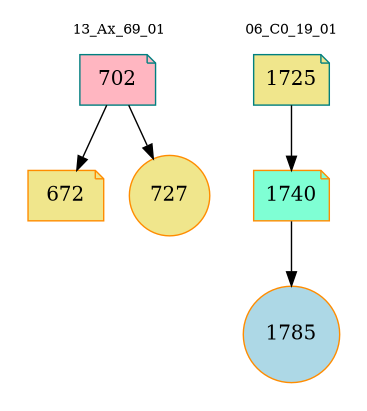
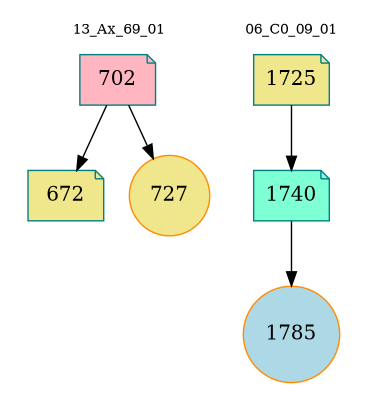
cluster "06_C0_19_01": label "06_C0_19_01" -> "06_C0_09_01"
node "672": color darkorange -> teal
node "1740": color darkorange -> teal
